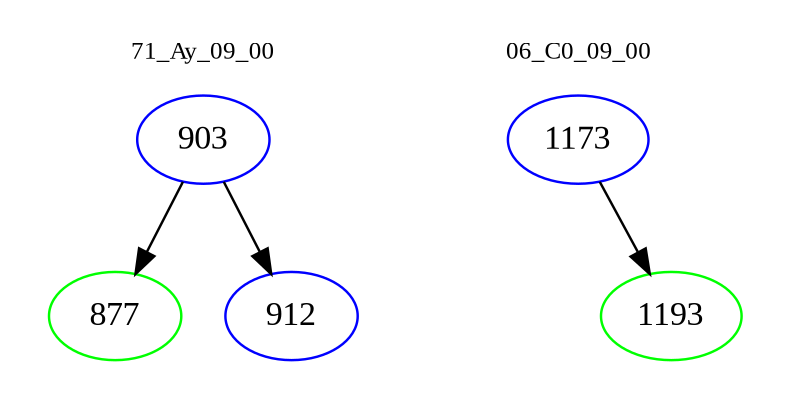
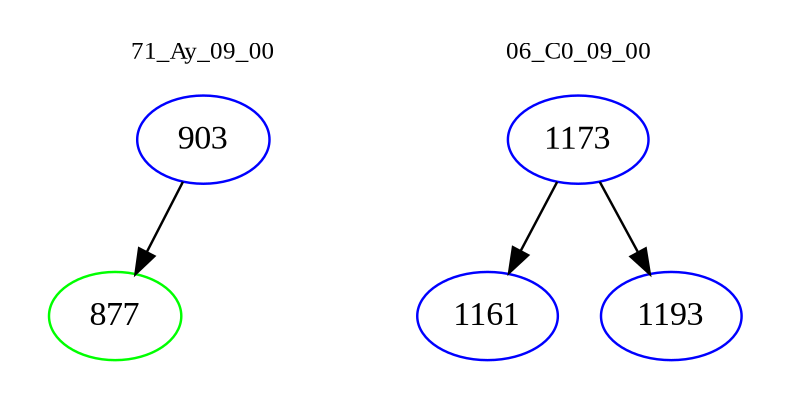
node "912": removed
node "1161": added
node "1193": color green -> blue
